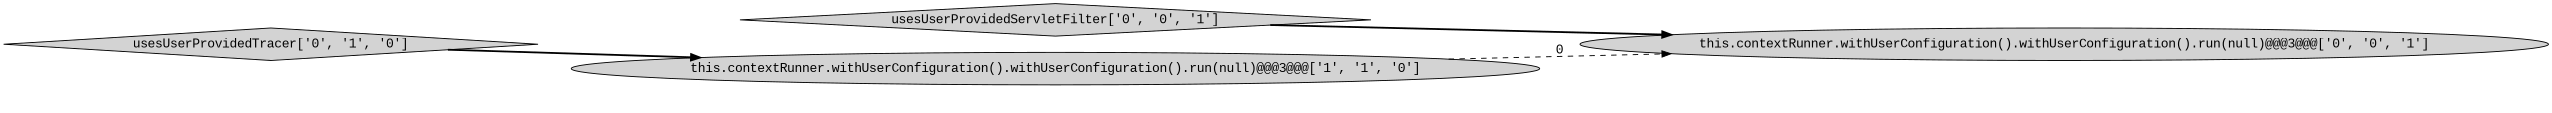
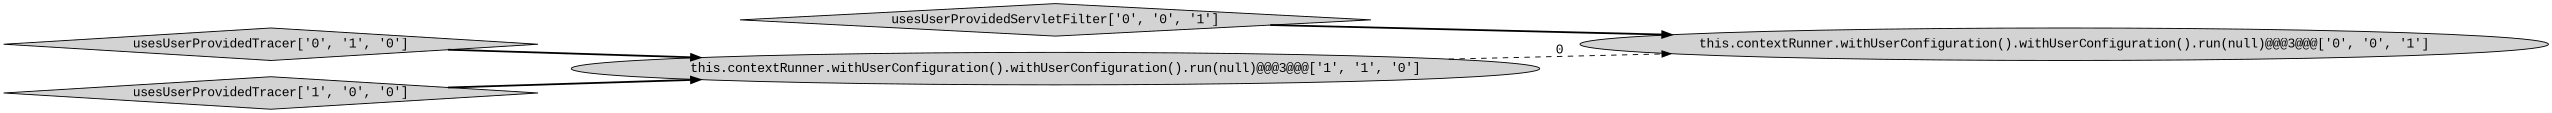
node "usesUserProvidedTracer['1', '0', '0']": added
